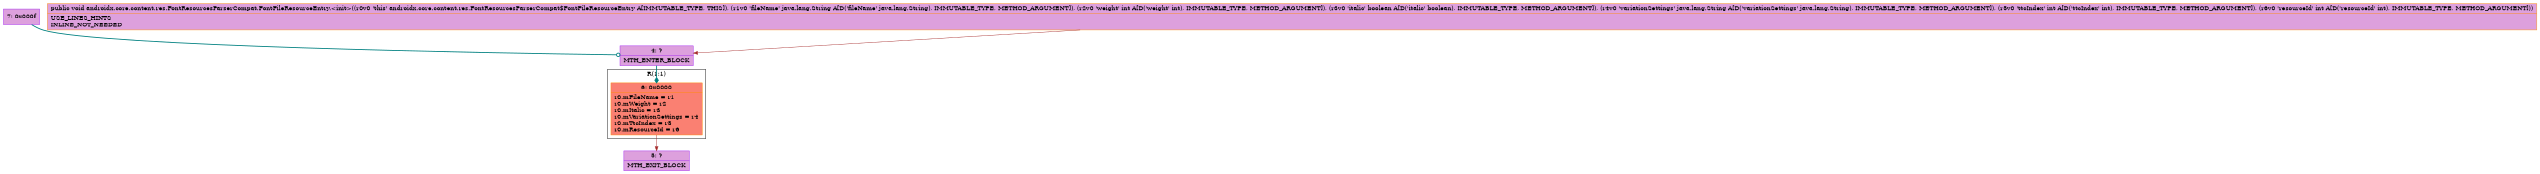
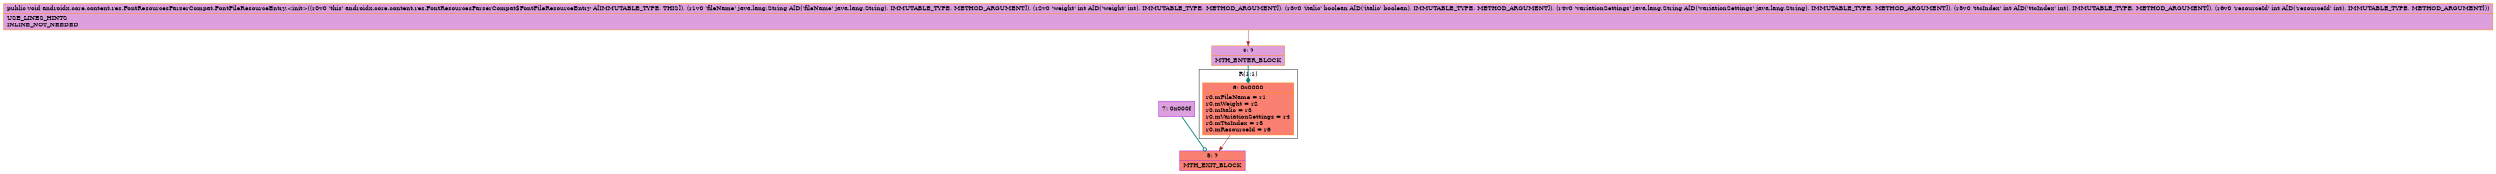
edge "7: 0x000f" -> "4: ?": now "7: 0x000f" -> "5: ?"
node "4: ?": color purple -> darkorange
node "5: ?": fillcolor plum -> salmon
